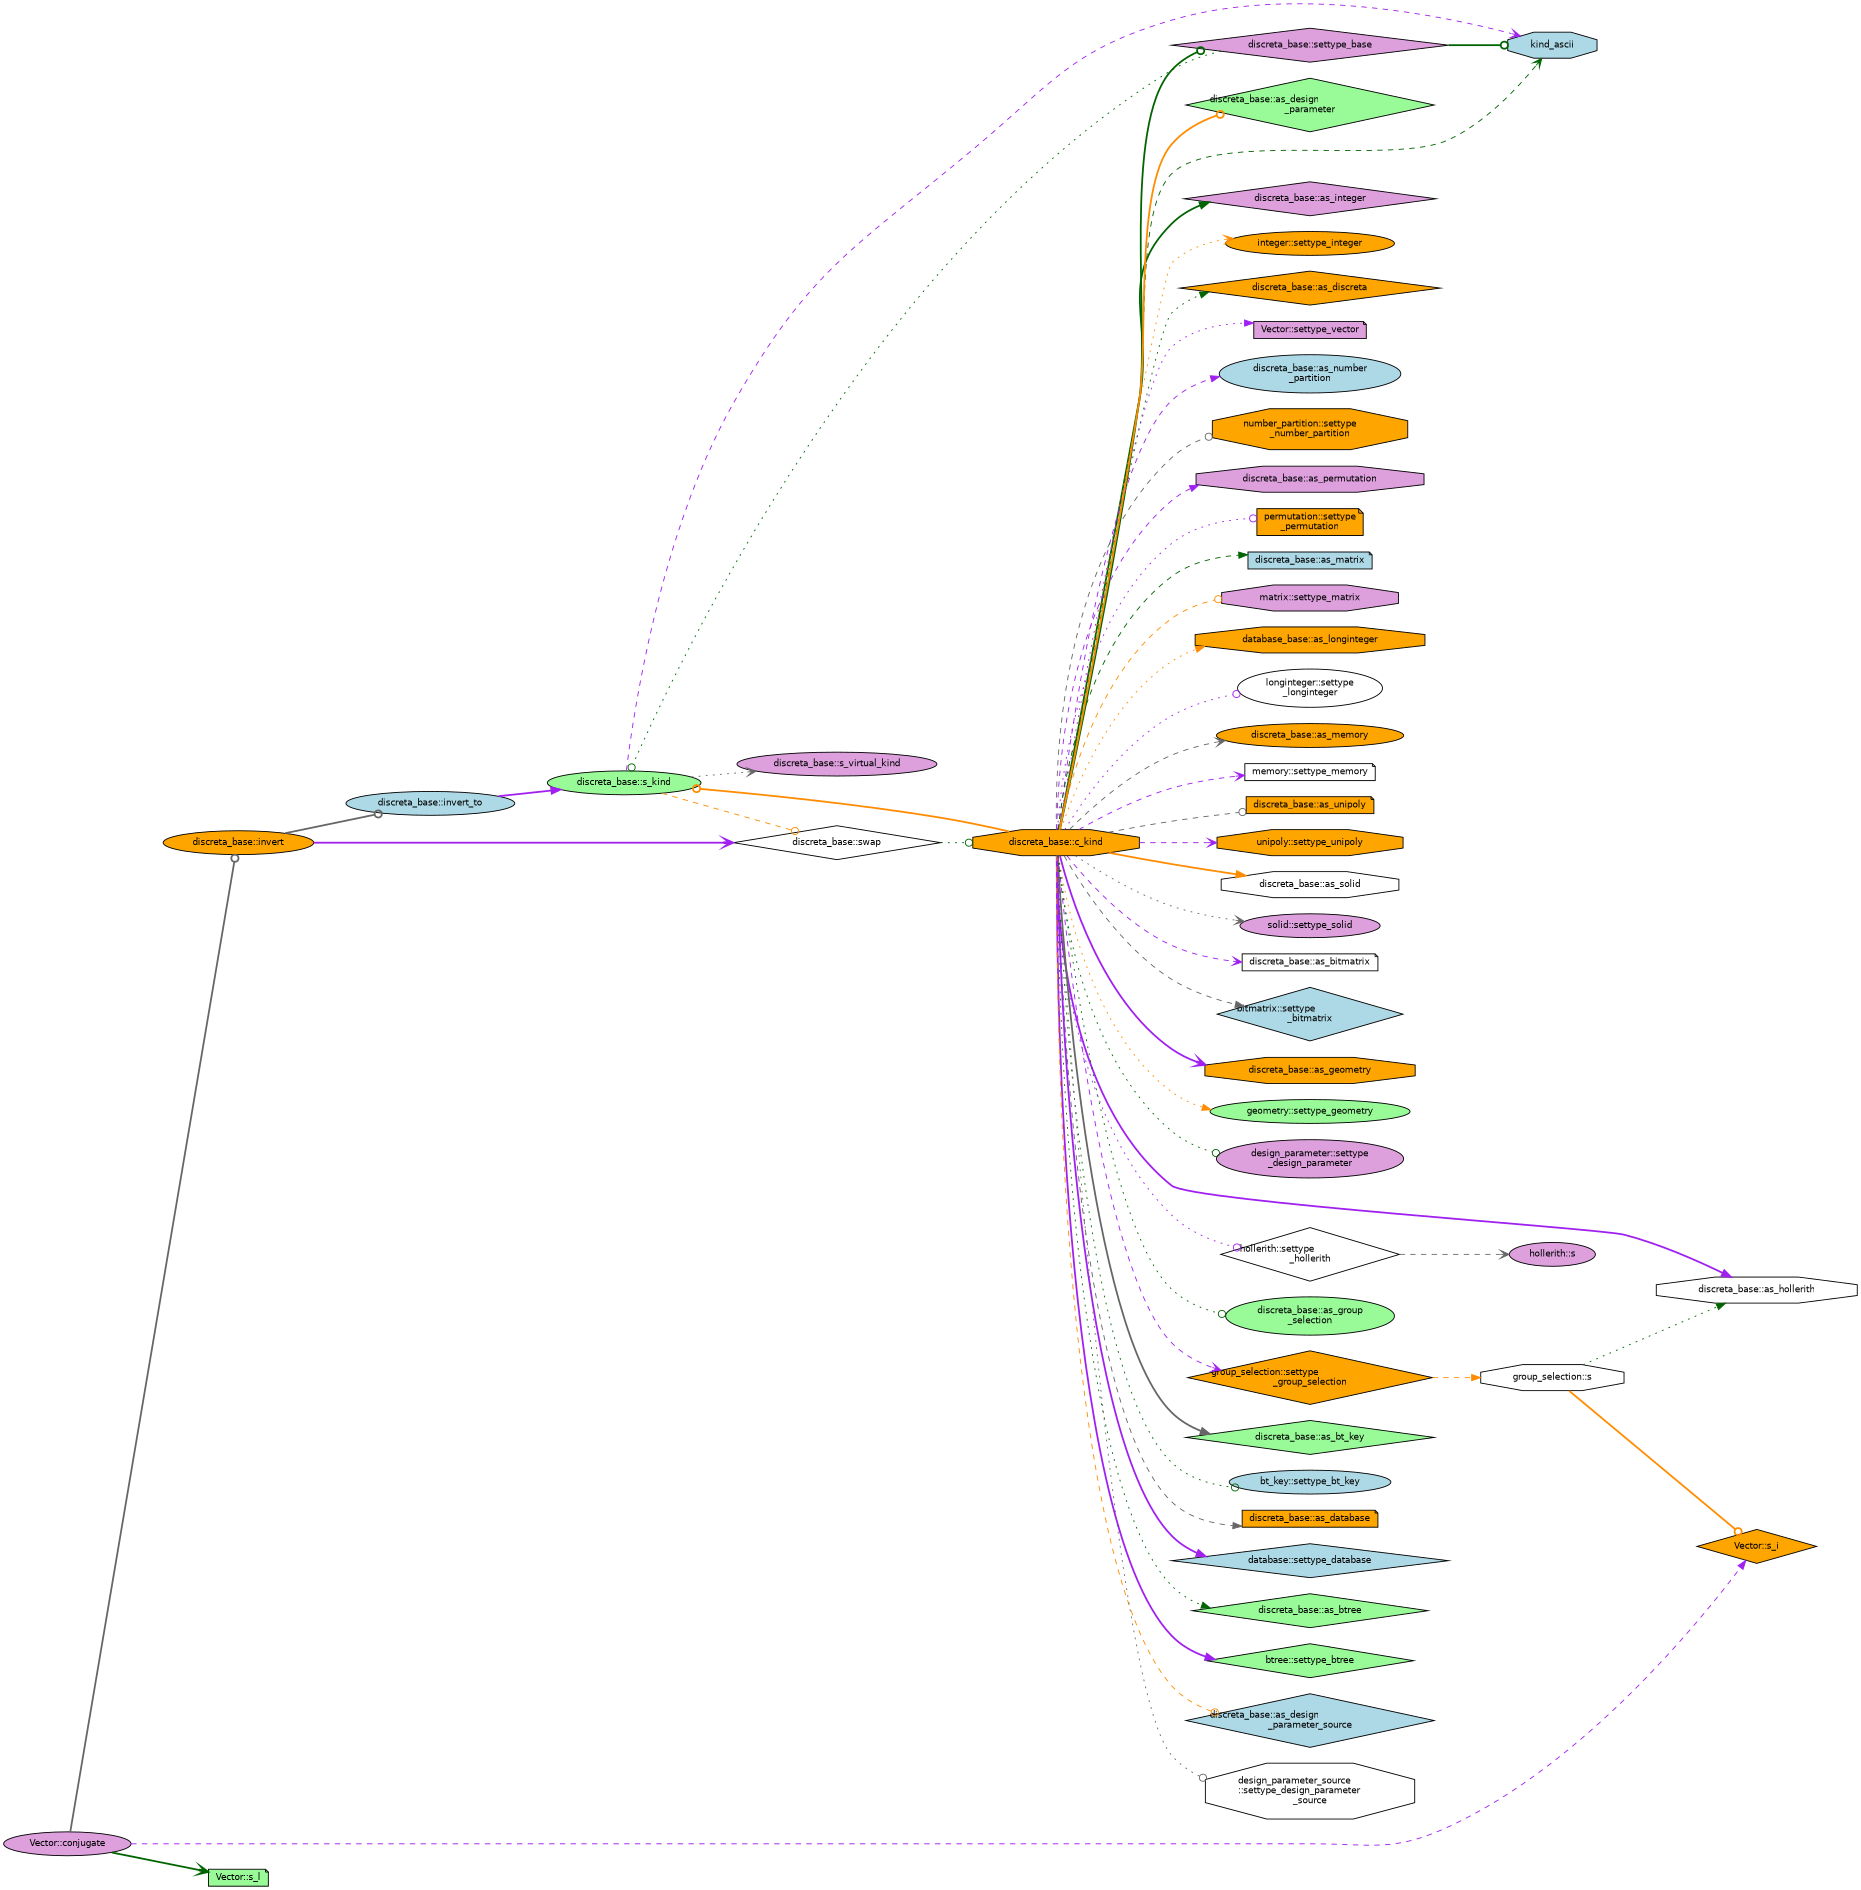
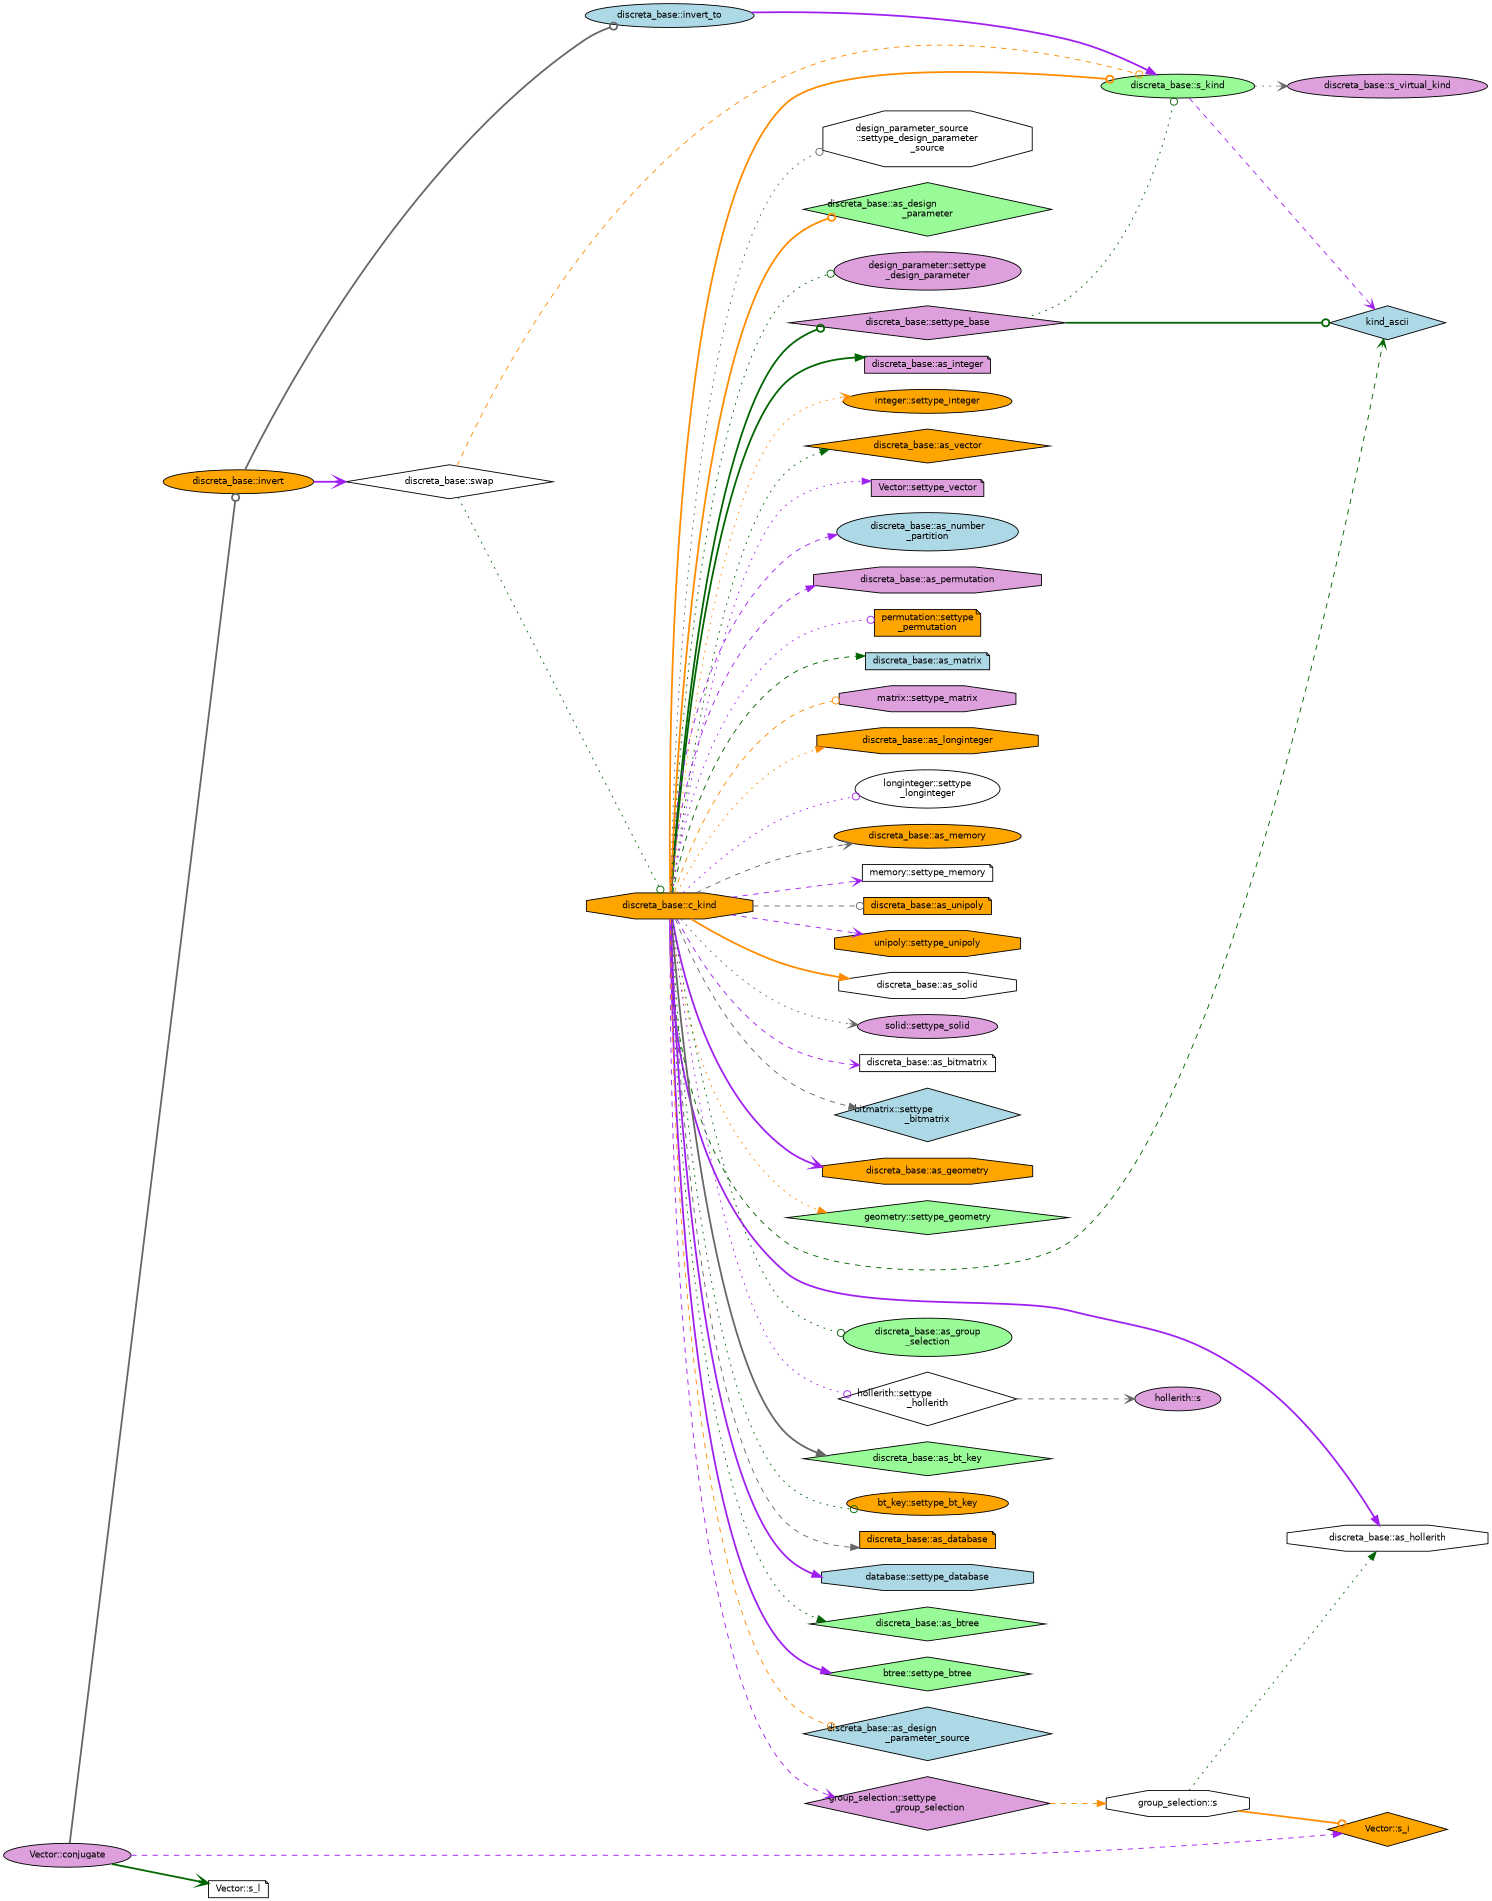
node "kind_ascii": shape octagon -> diamond
node "discreta_base::as_integer": shape diamond -> note
node "discreta_base::as_discreta": label "discreta_base::as_discreta" -> "discreta_base::as_vector"
node "number_partition::settype _number_partition": removed
node "database_base::as_longinteger": label "database_base::as_longinteger" -> "discreta_base::as_longinteger"
edge "discreta_base::s_kind" -> "discreta_base::swap": reversed
node "geometry::settype_geometry": shape ellipse -> diamond
node "group_selection::settype _group_selection": fillcolor orange -> plum
node "bt_key::settype_bt_key": fillcolor lightblue -> orange
node "database::settype_database": shape diamond -> octagon
node "Vector::s_l": fillcolor palegreen -> white
